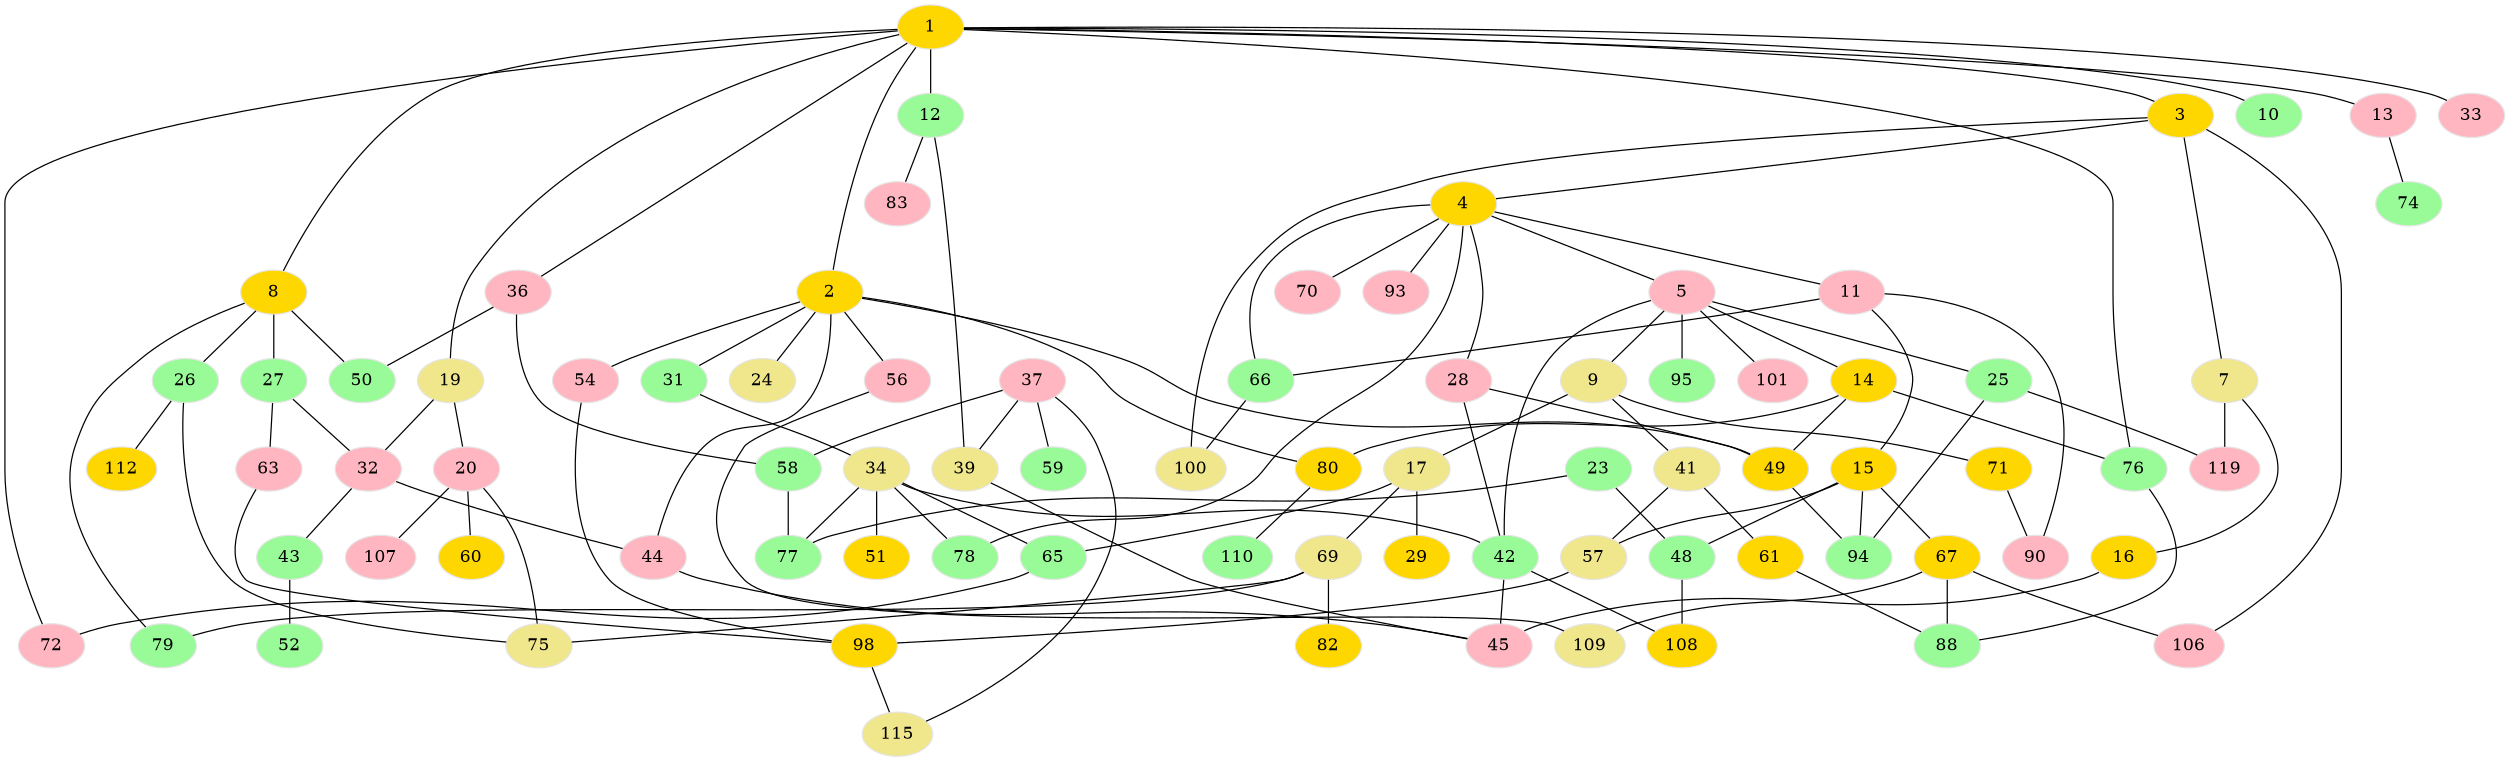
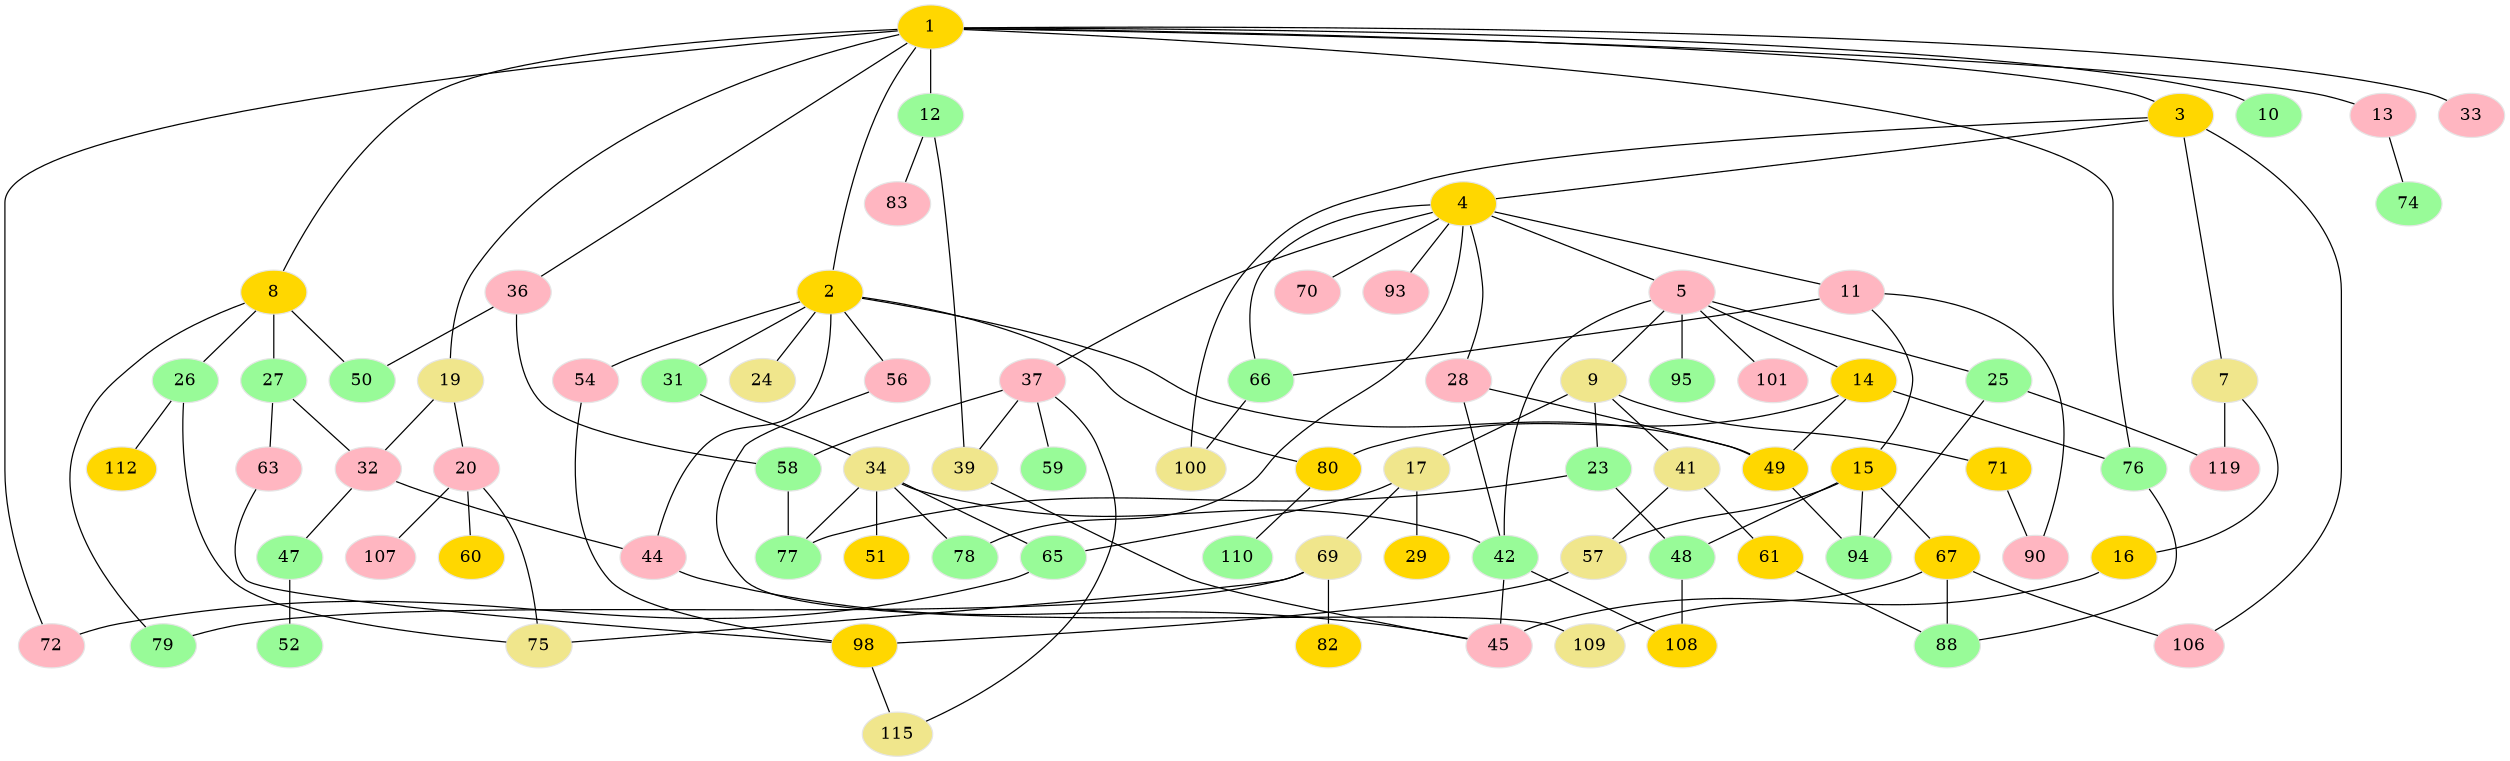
edge "4" -- "37": added
edge "9" -- "23": added
node "43": label "43" -> "47"
